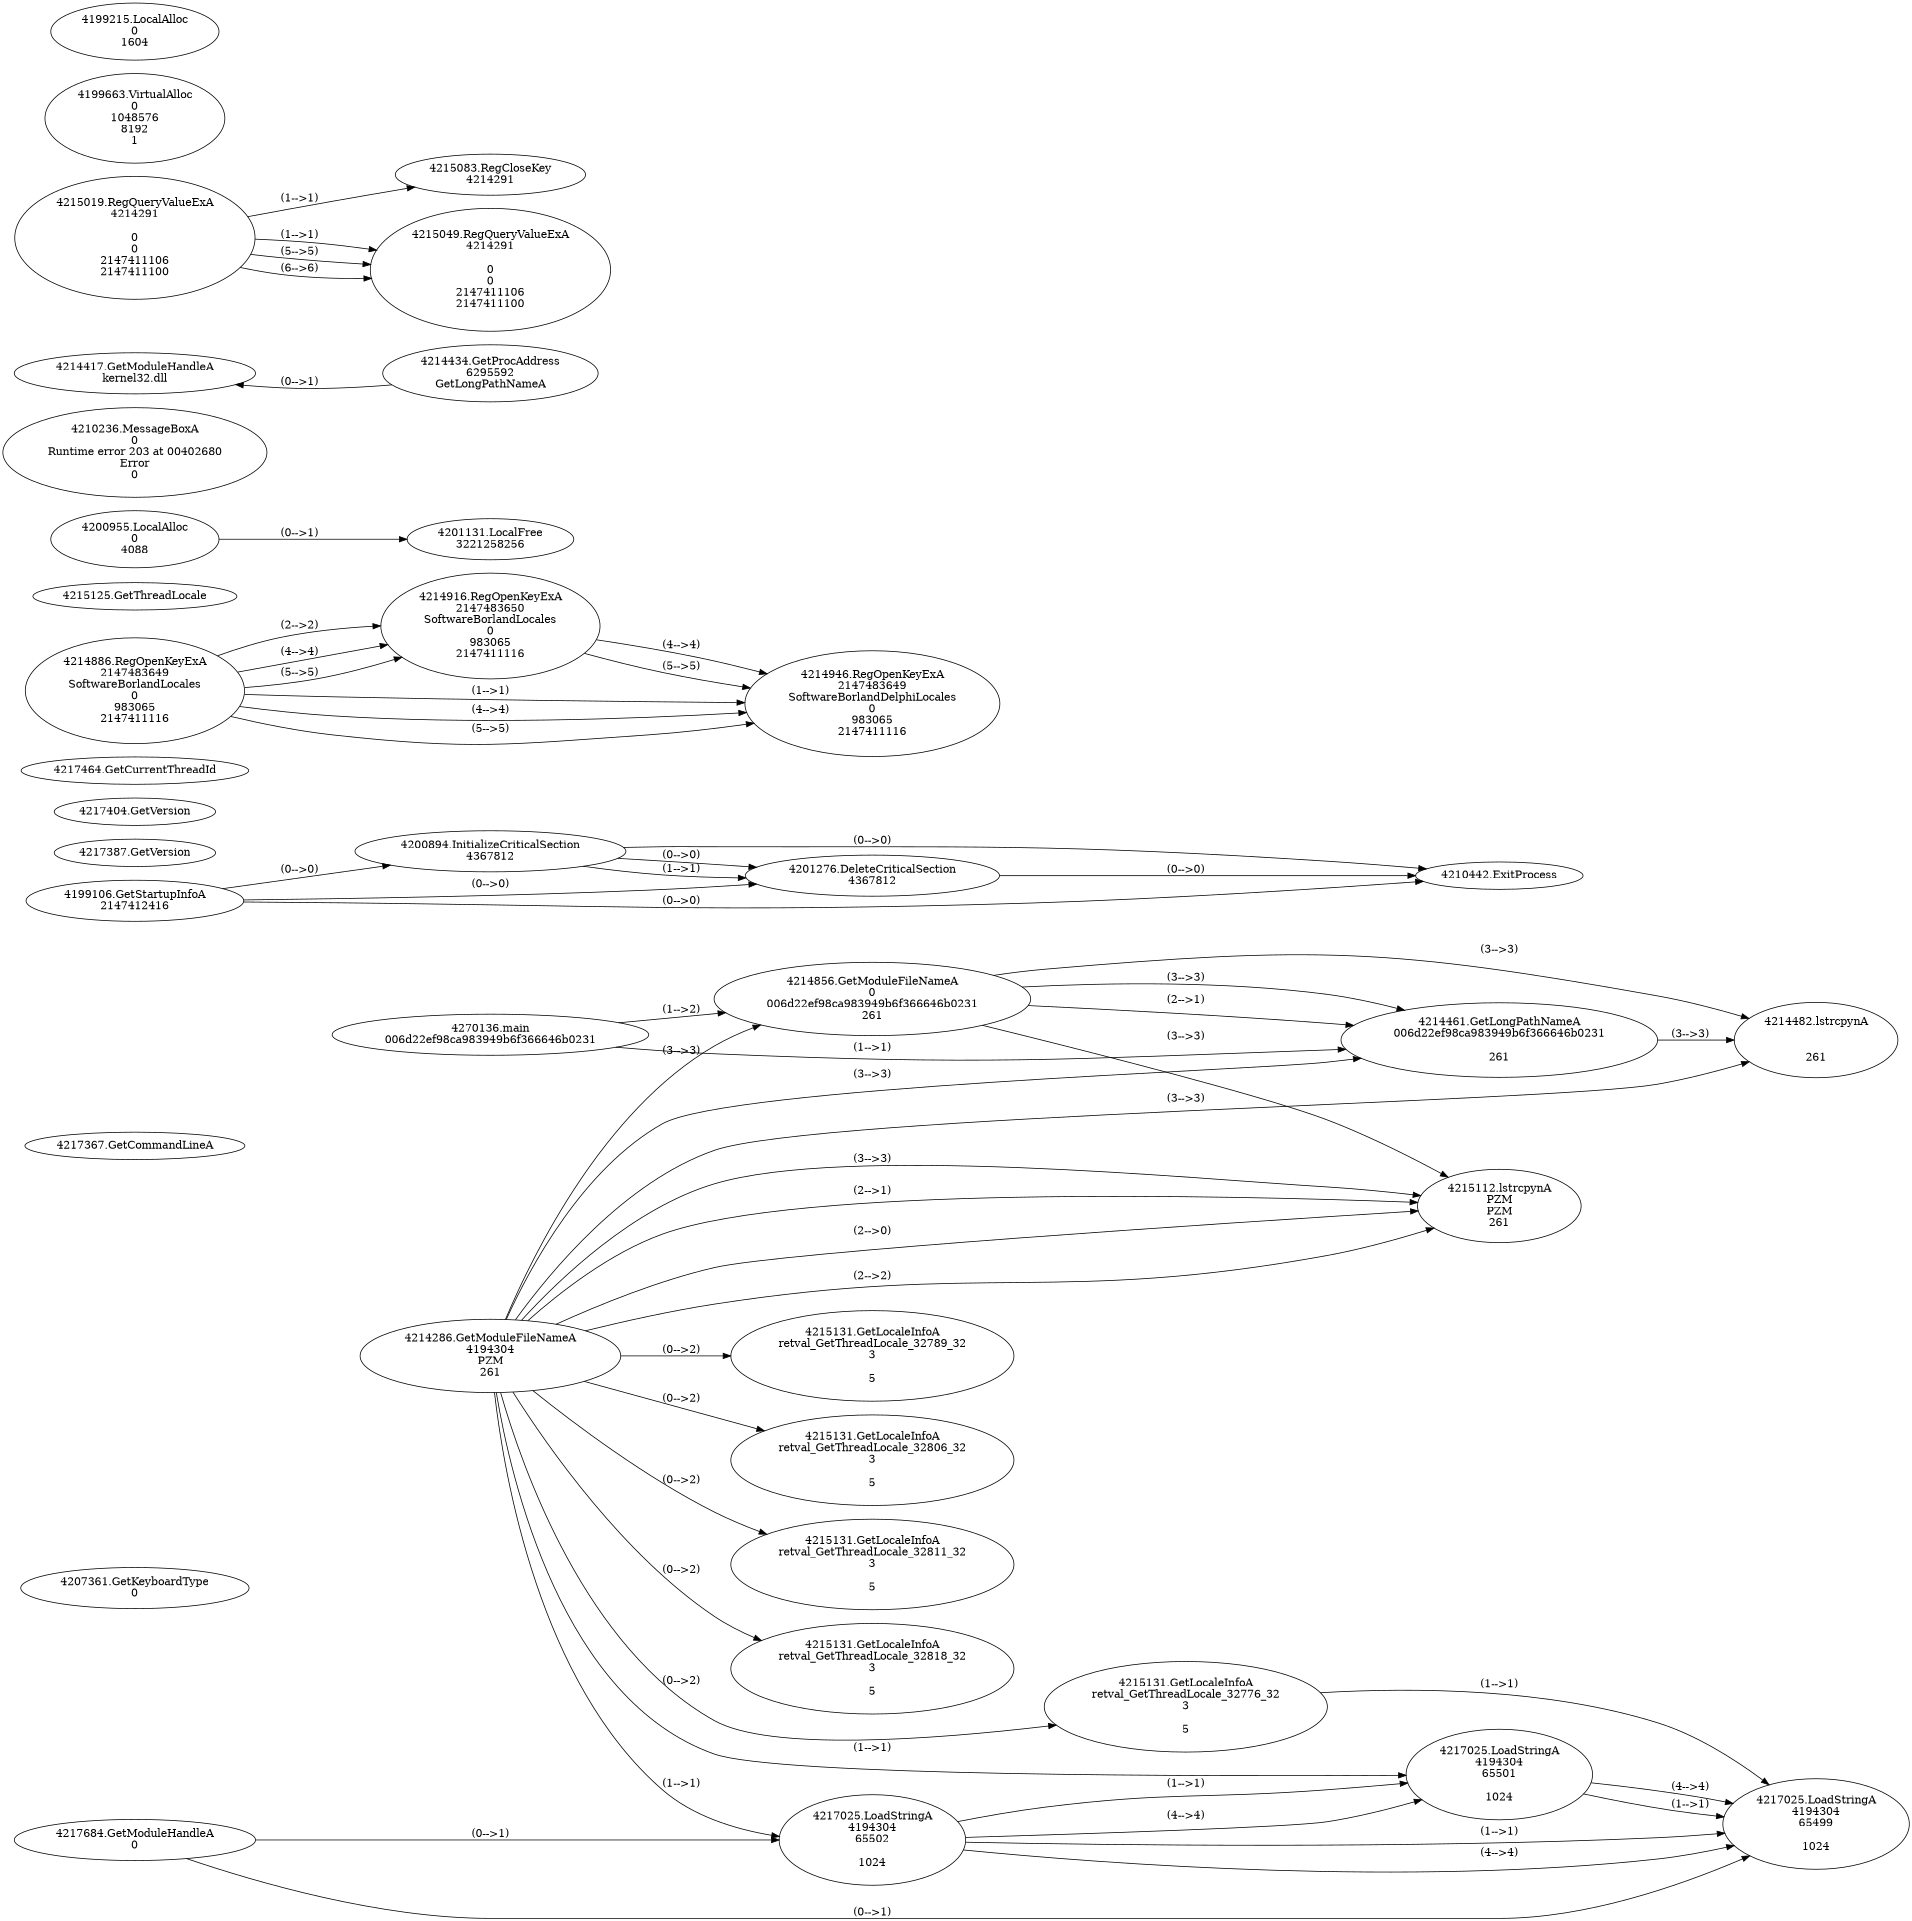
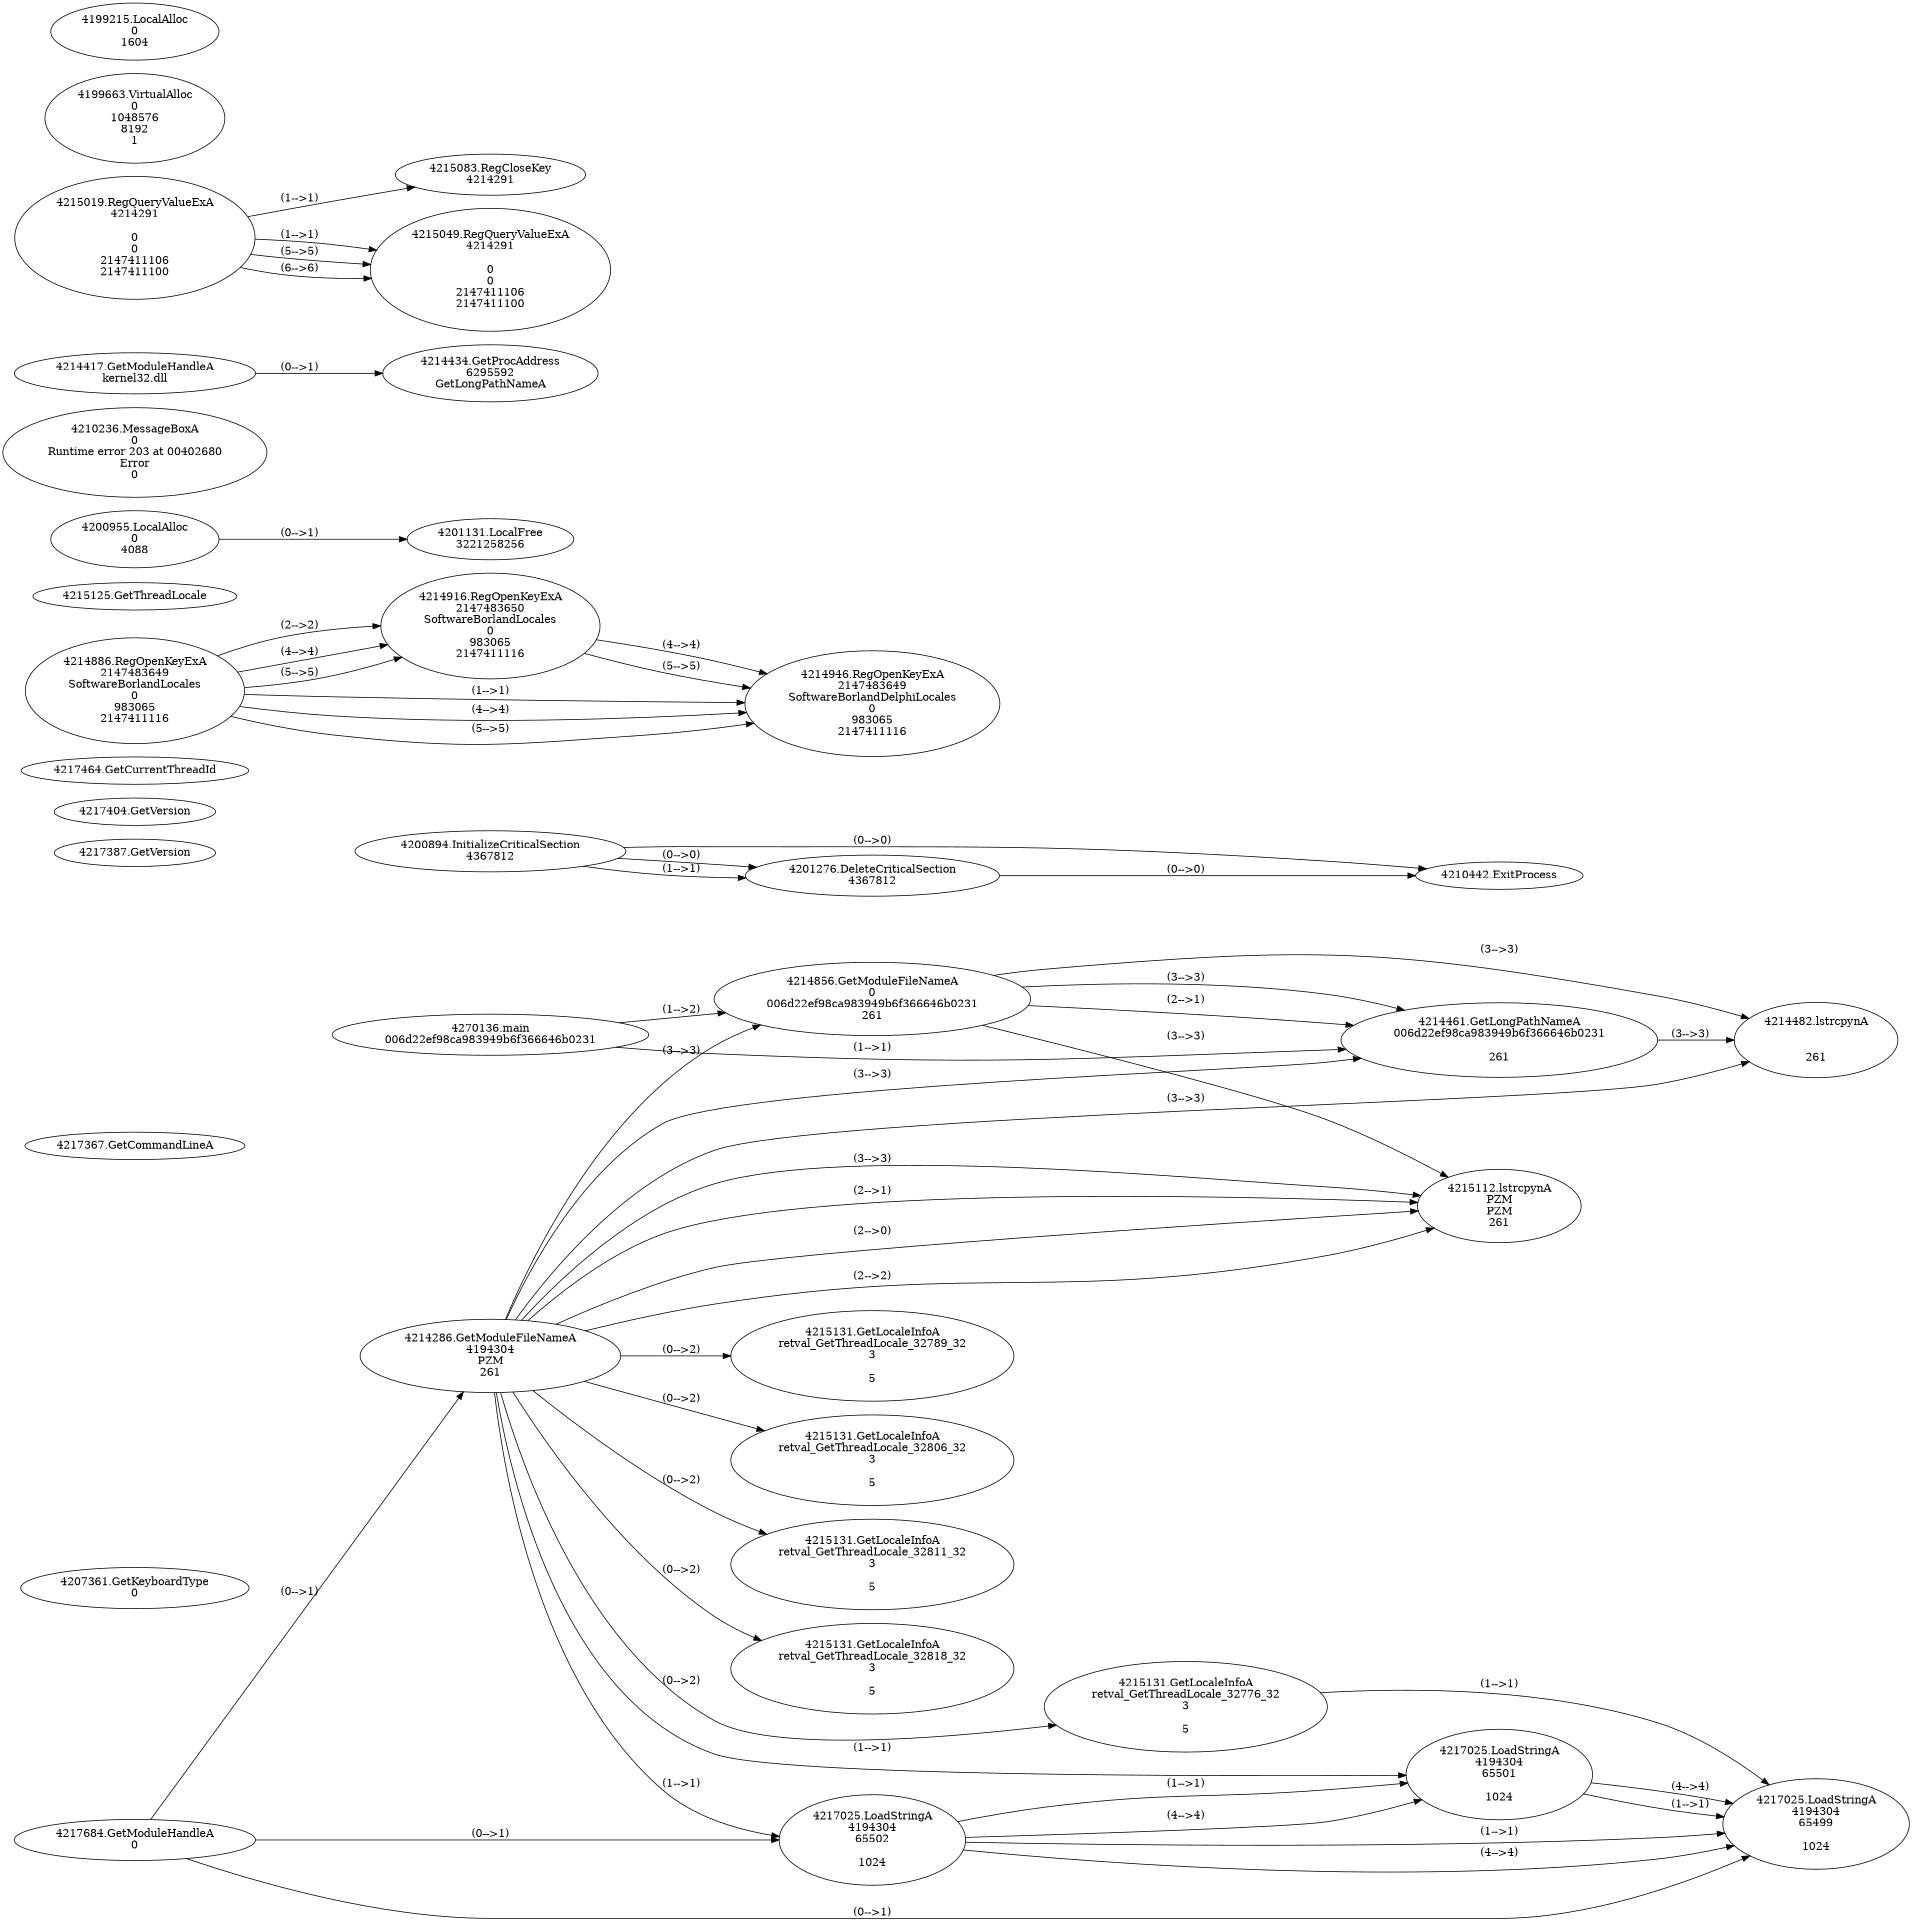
edge "4214434.GetProcAddress 6295592 GetLongPathNameA" -> "4214417.GetModuleHandleA kernel32.dll": reversed
node "4199106.GetStartupInfoA 2147412416": removed
edge "4217684.GetModuleHandleA 0" -> "4214286.GetModuleFileNameA 4194304 PZM 261": added, label "(0-->1)"
